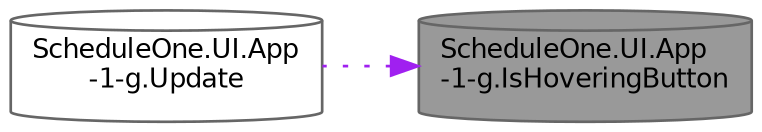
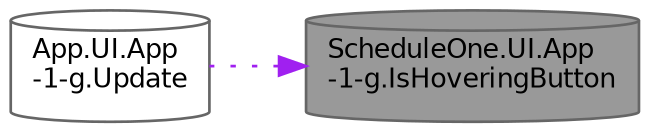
node "ScheduleOne.UI.App -1-g.Update": label "ScheduleOne.UI.App -1-g.Update" -> "App.UI.App -1-g.Update"
